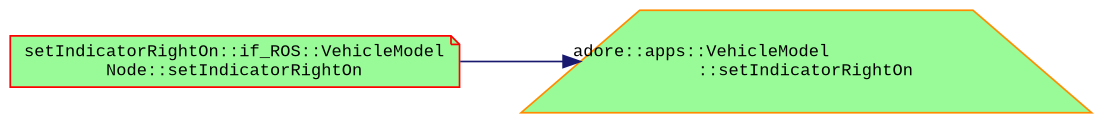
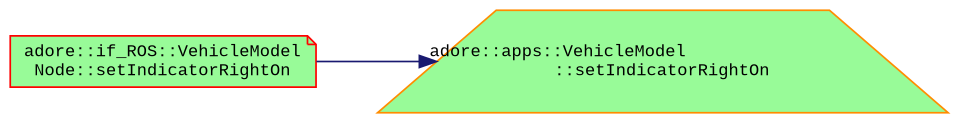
node "setIndicatorRightOn::if_ROS::VehicleModel Node::setIndicatorRightOn": label "setIndicatorRightOn::if_ROS::VehicleModel Node::setIndicatorRightOn" -> "adore::if_ROS::VehicleModel Node::setIndicatorRightOn"
